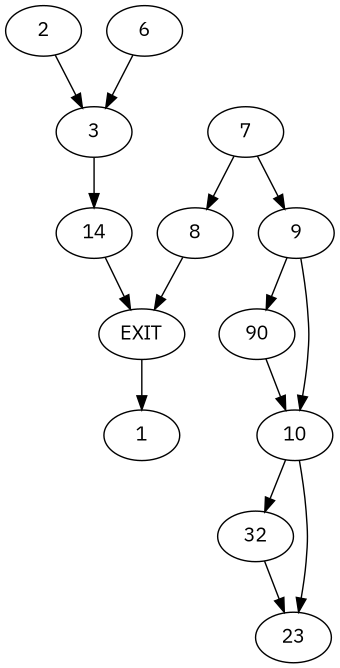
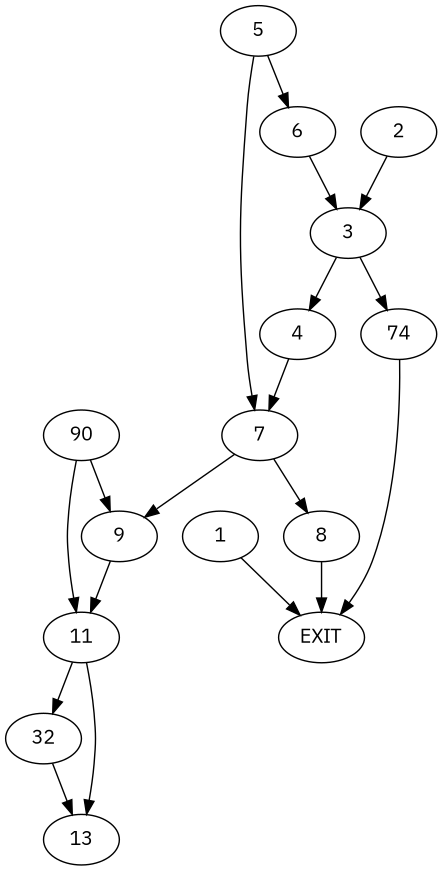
node "5": added
node "14": label "14" -> "74"
edge "9" -> "90": reversed
node "4": added
edge "EXIT" -> "1": reversed
node "10": label "10" -> "11"
node "23": label "23" -> "13"
